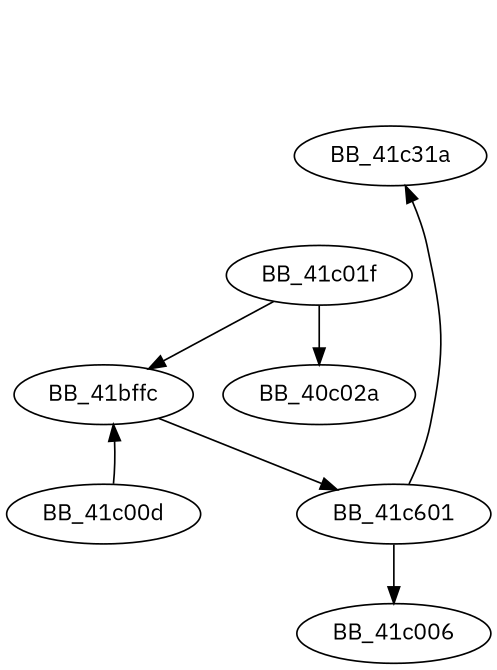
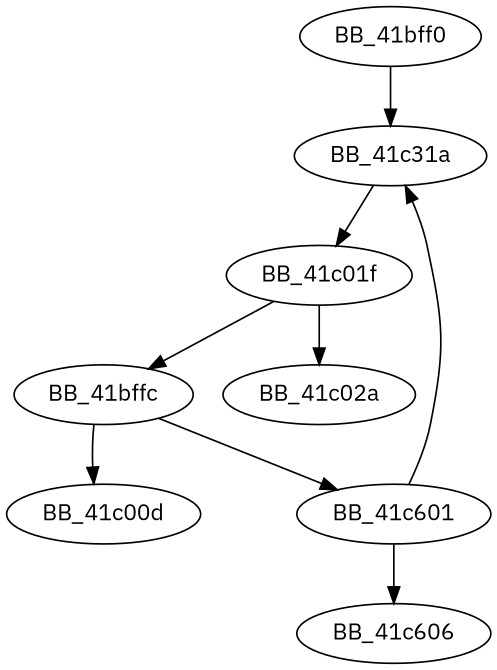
node "BB_41bff0": added
edge "BB_41c31a" -> "BB_41c01f": added
node "BB_40c02a": label "BB_40c02a" -> "BB_41c02a"
edge "BB_41c00d" -> "BB_41bffc": reversed
node "BB_41c006": label "BB_41c006" -> "BB_41c606"
